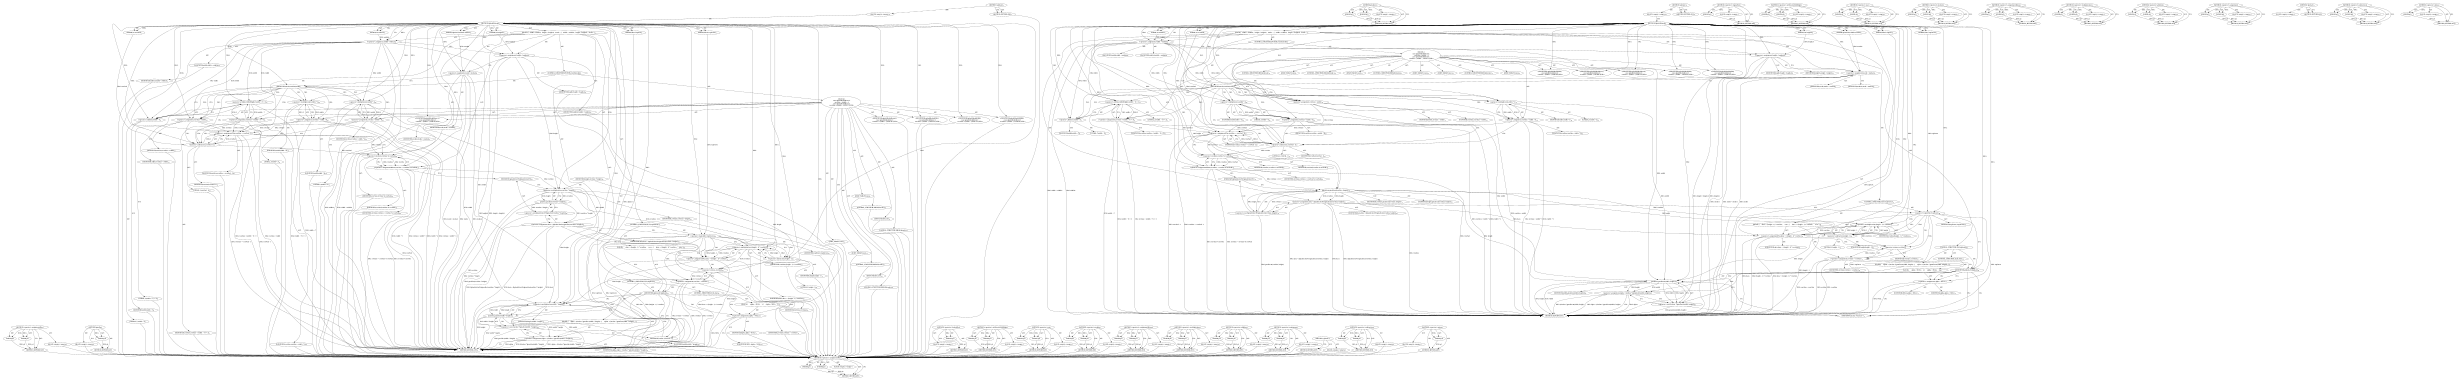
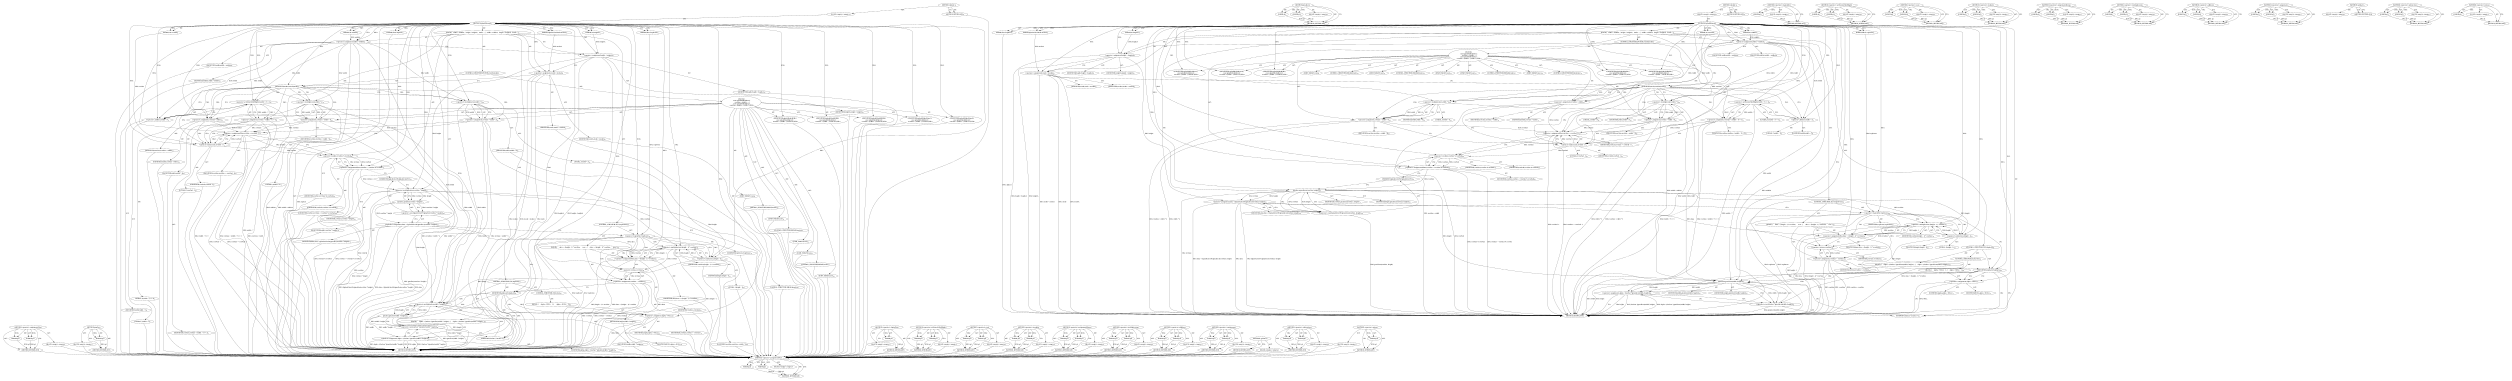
edge "(IDENTIFIER,height,rowSize * height)" -> "(<operator>.multiplication,rowSize * height)": reversed
node "(IDENTIFIER,height,gmallocn(width, height))": added
edge "(<operator>.cast,(Guchar *)gmalloc(width * height))" -> "(gmalloc,gmalloc(width * height))": removed, label "AST:"
